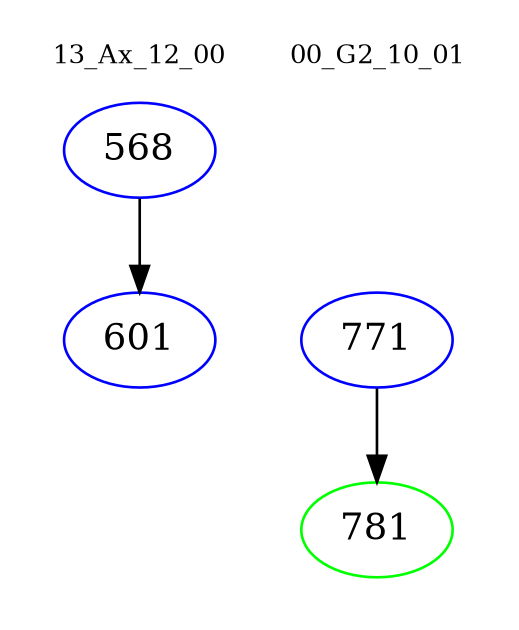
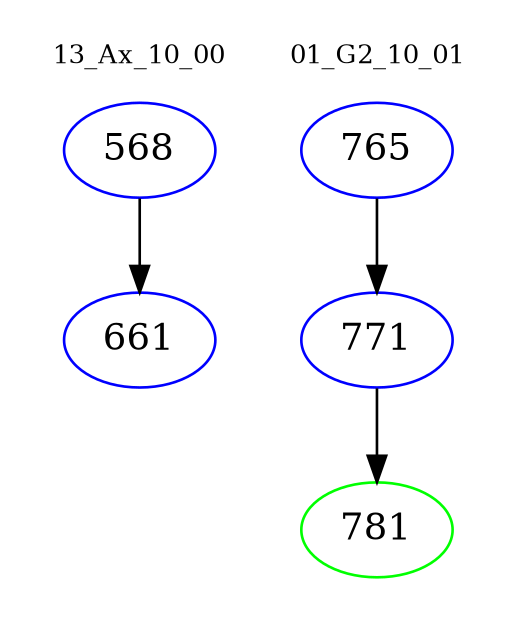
cluster "13_Ax_12_00": label "13_Ax_12_00" -> "13_Ax_10_00"
cluster "00_G2_10_01": label "00_G2_10_01" -> "01_G2_10_01"
node "765": added
node "601": label "601" -> "661"
